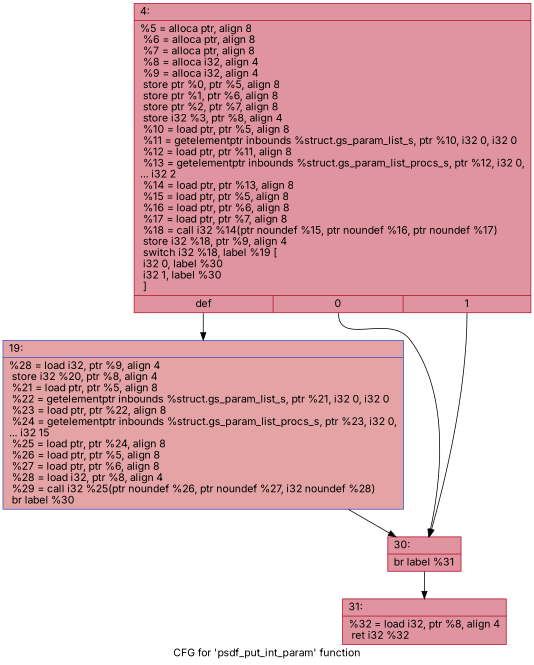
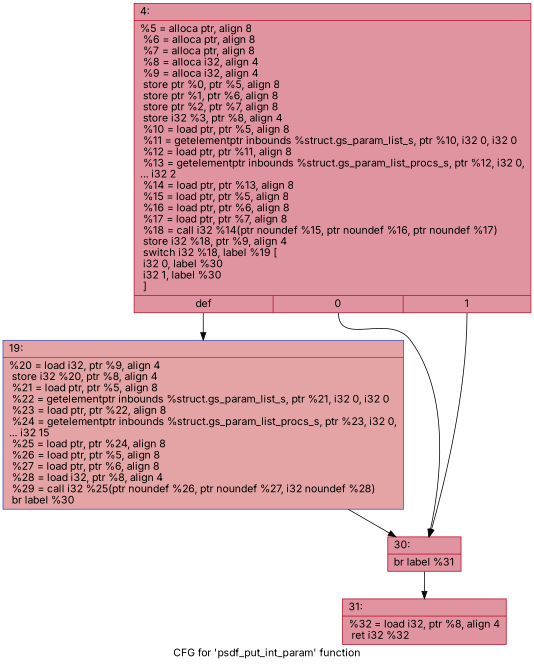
node "19:": text "%28 = load i32, ptr %9, align 4" -> "%20 = load i32, ptr %9, align 4"
